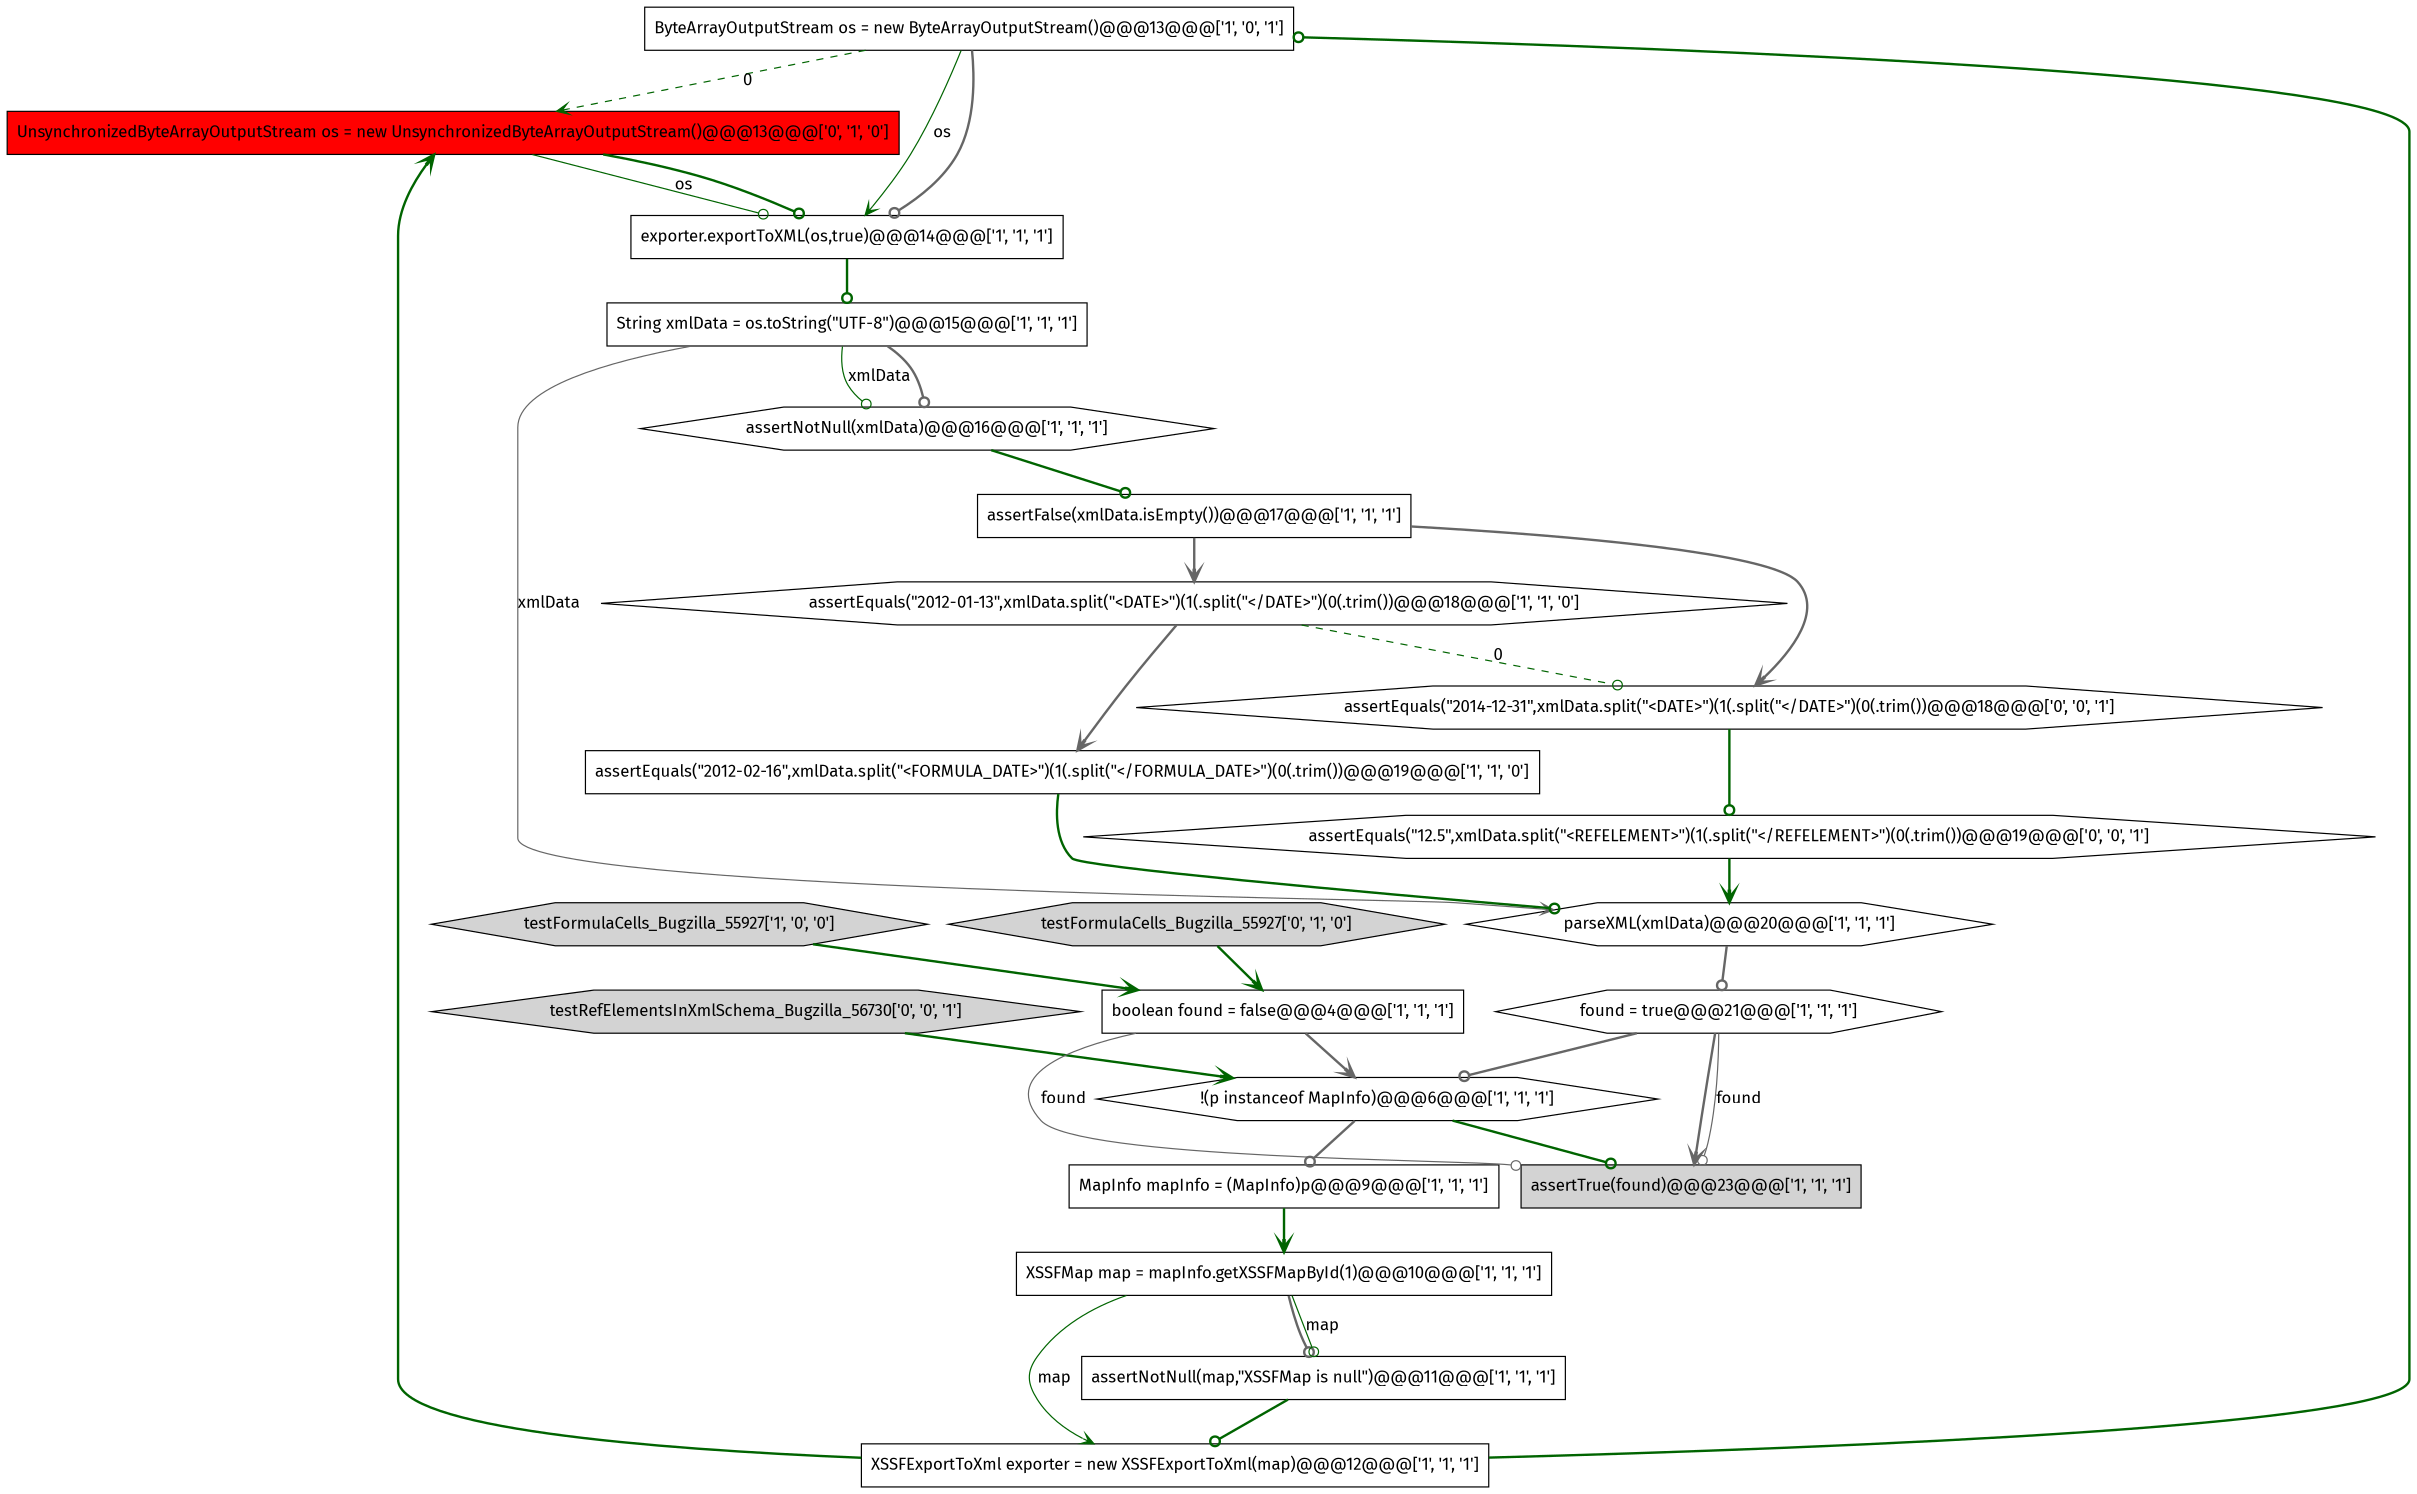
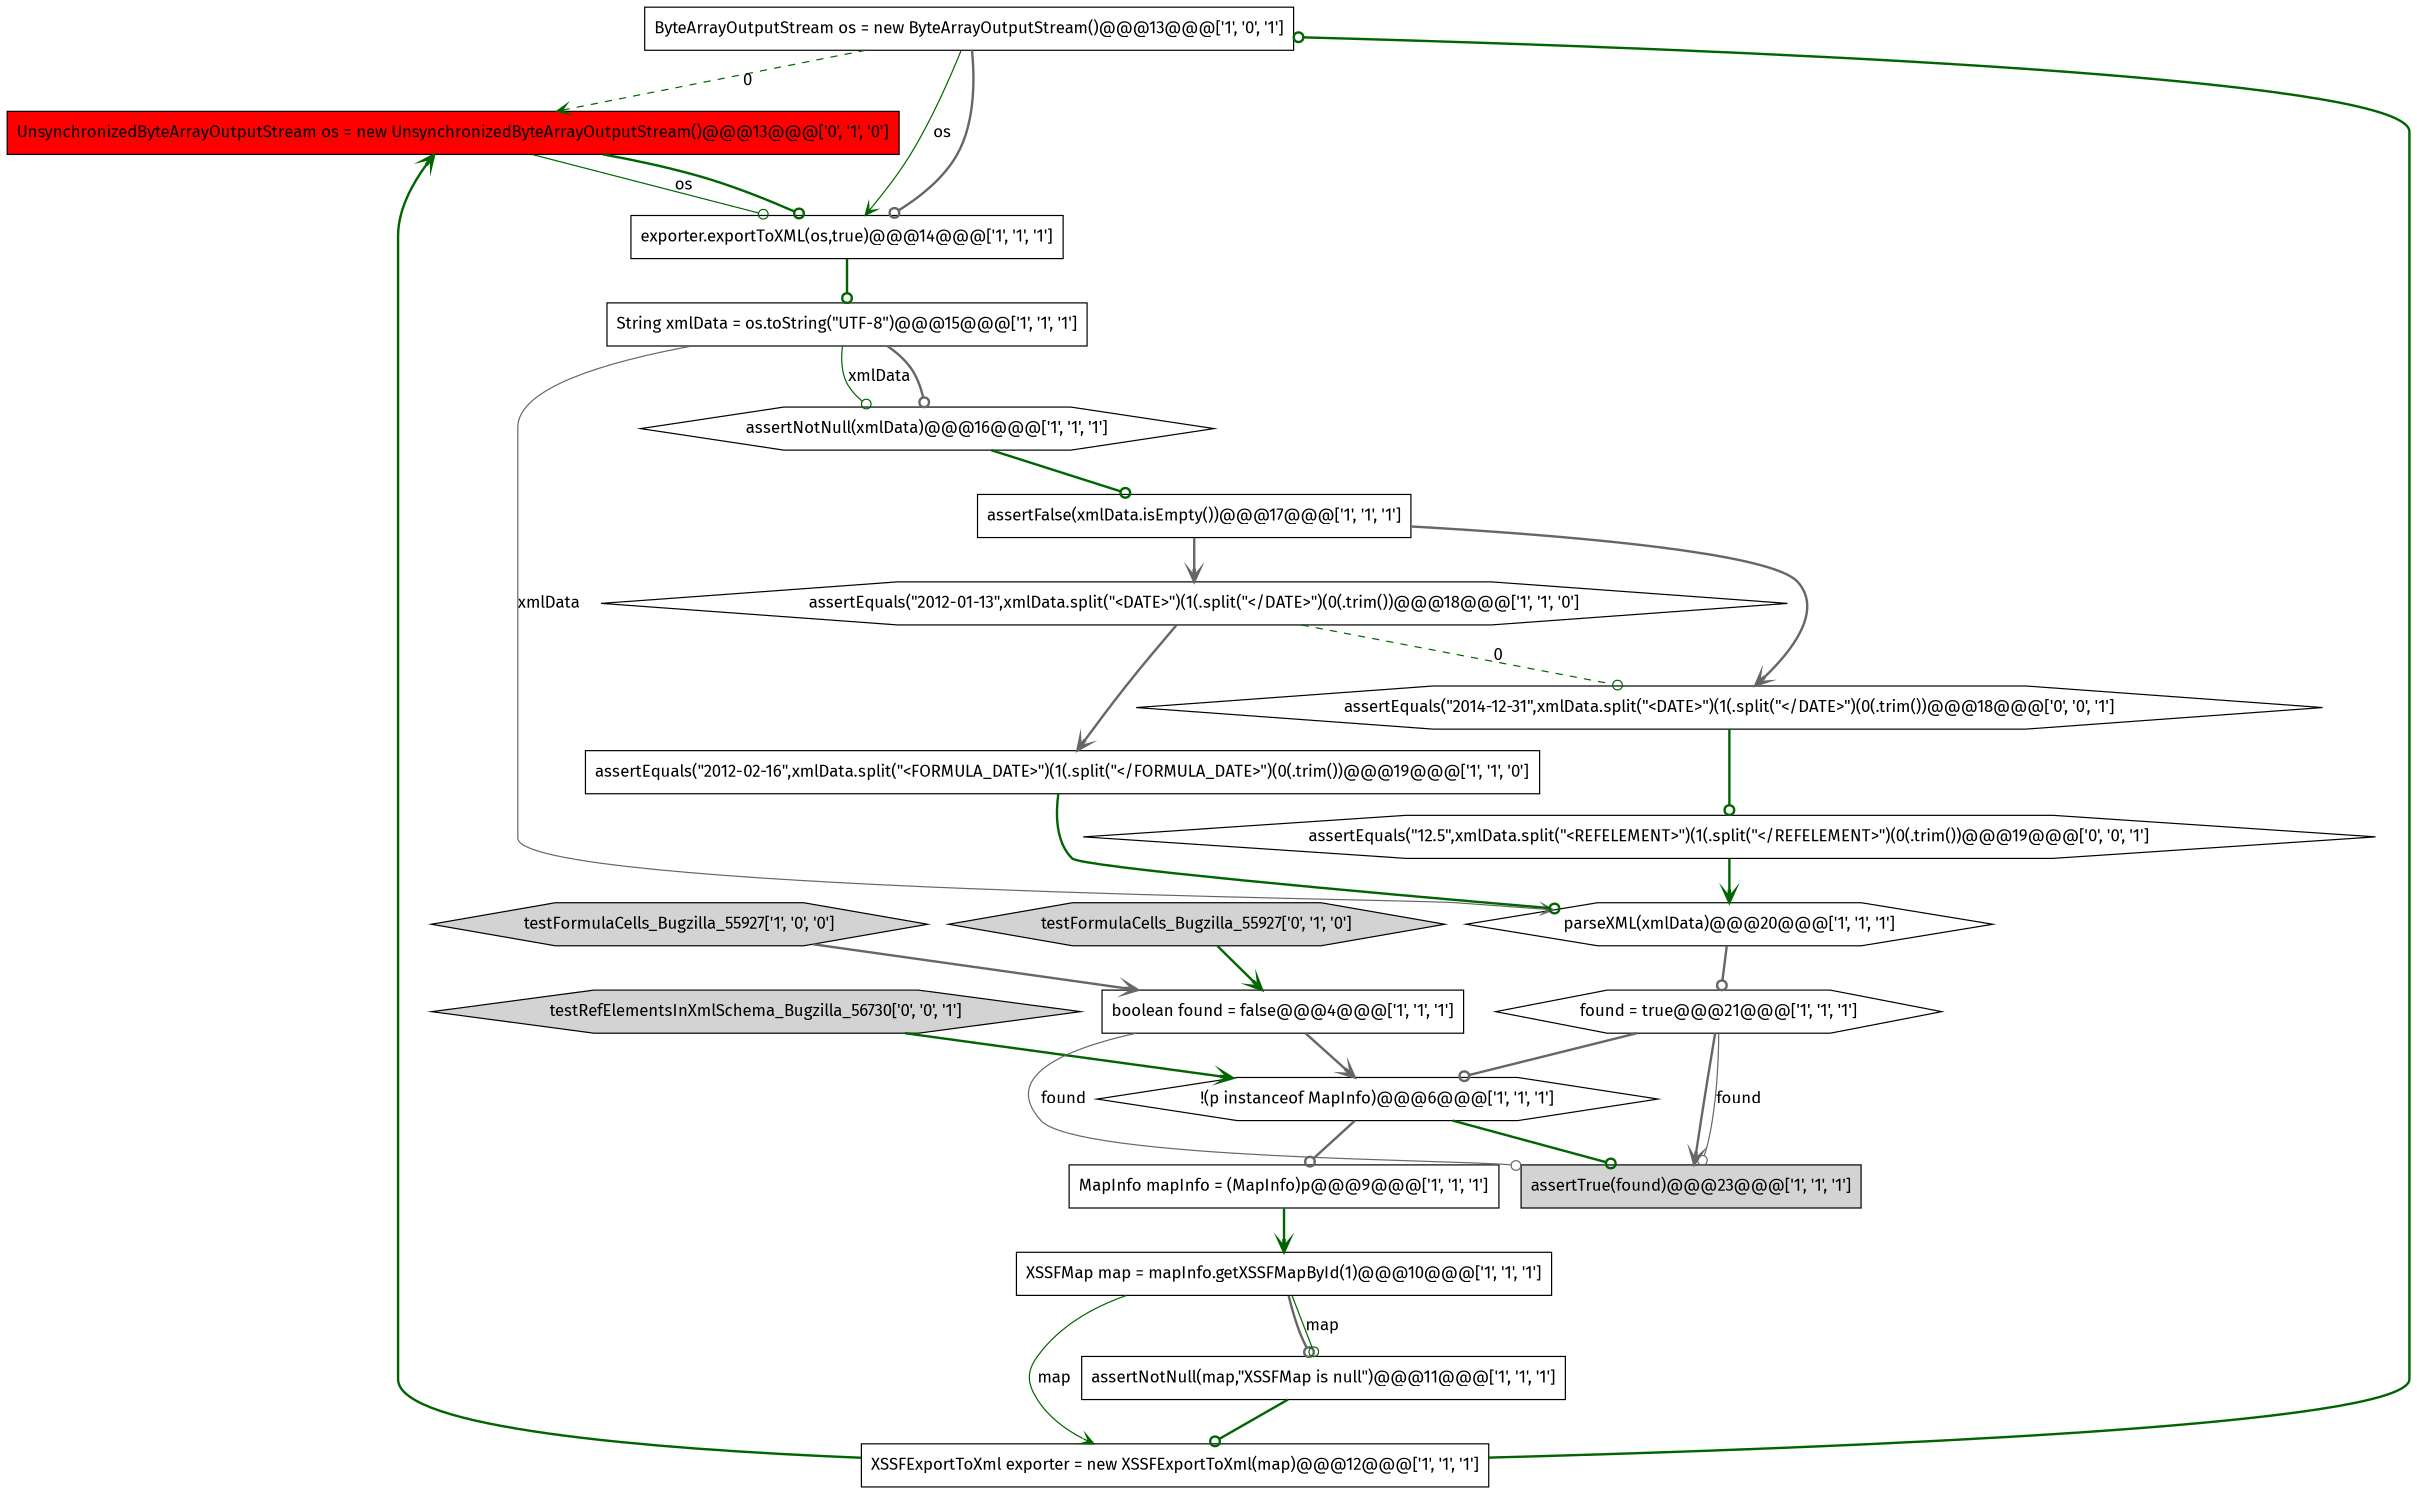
edge "testFormulaCells_Bugzilla_55927['1', '0', '0']" -> "boolean found = false@@@4@@@['1', '1', '1']": color darkgreen -> gray40
